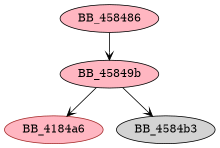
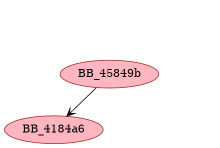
node "BB_458486": removed
node "BB_45849b": color black -> brown
node "BB_4584b3": removed
